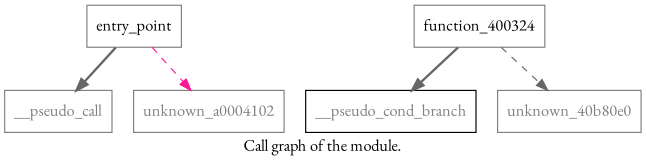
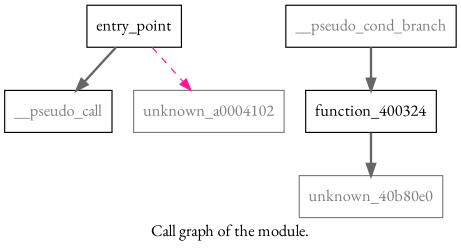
node "entry_point": color gray50 -> black
node "function_400324": color gray50 -> black
edge "function_400324" -> "__pseudo_cond_branch": reversed
edge "function_400324" -> "unknown_40b80e0": style dashed -> bold
node "__pseudo_call": color gray50 -> black
